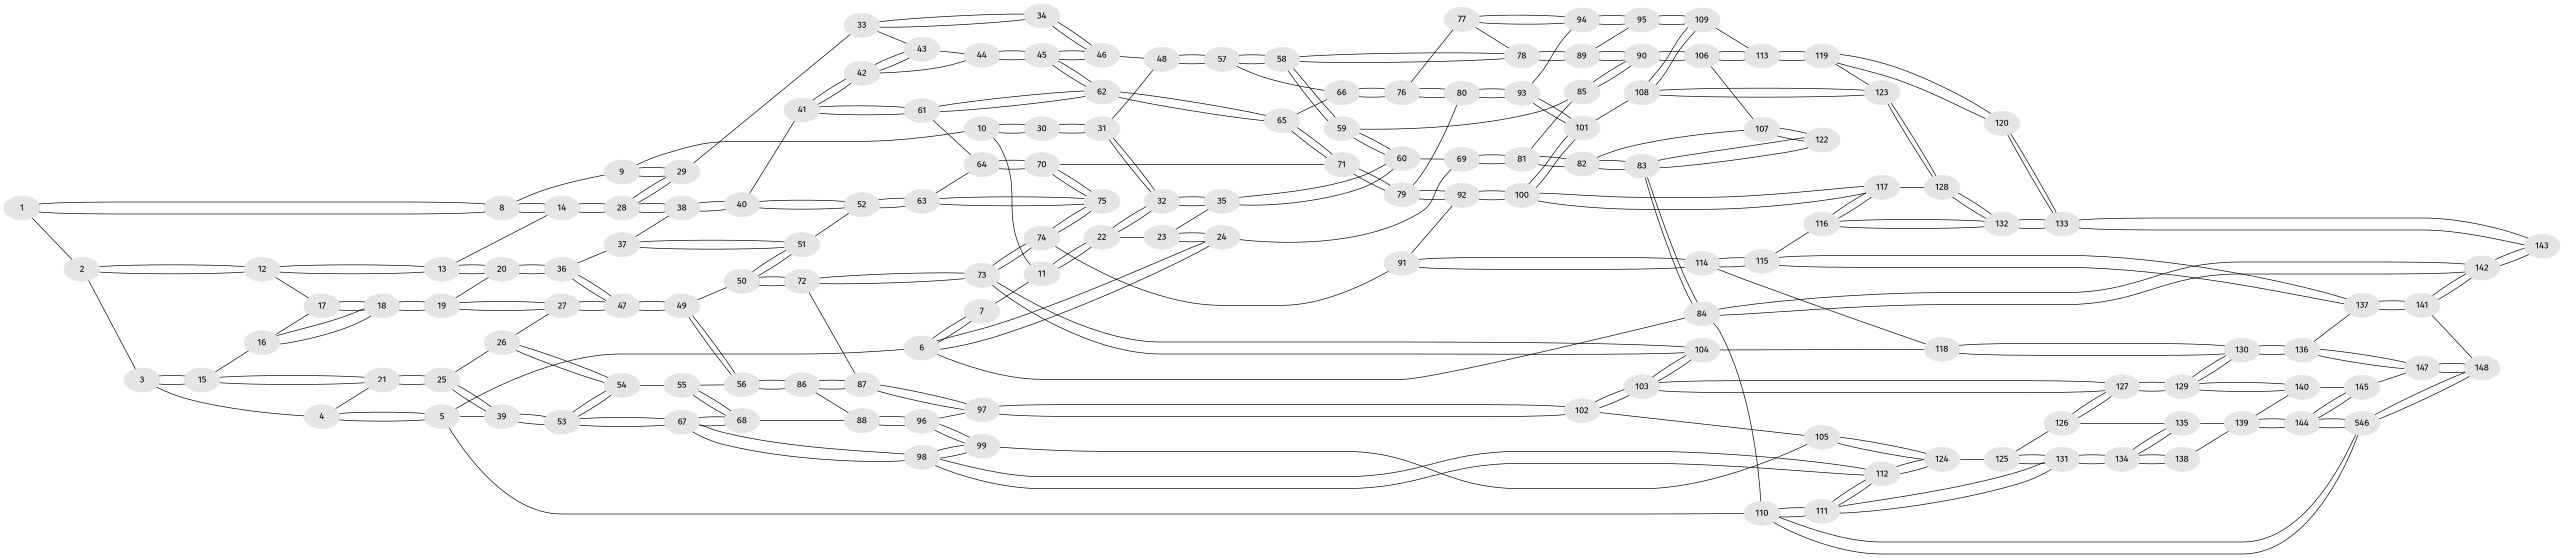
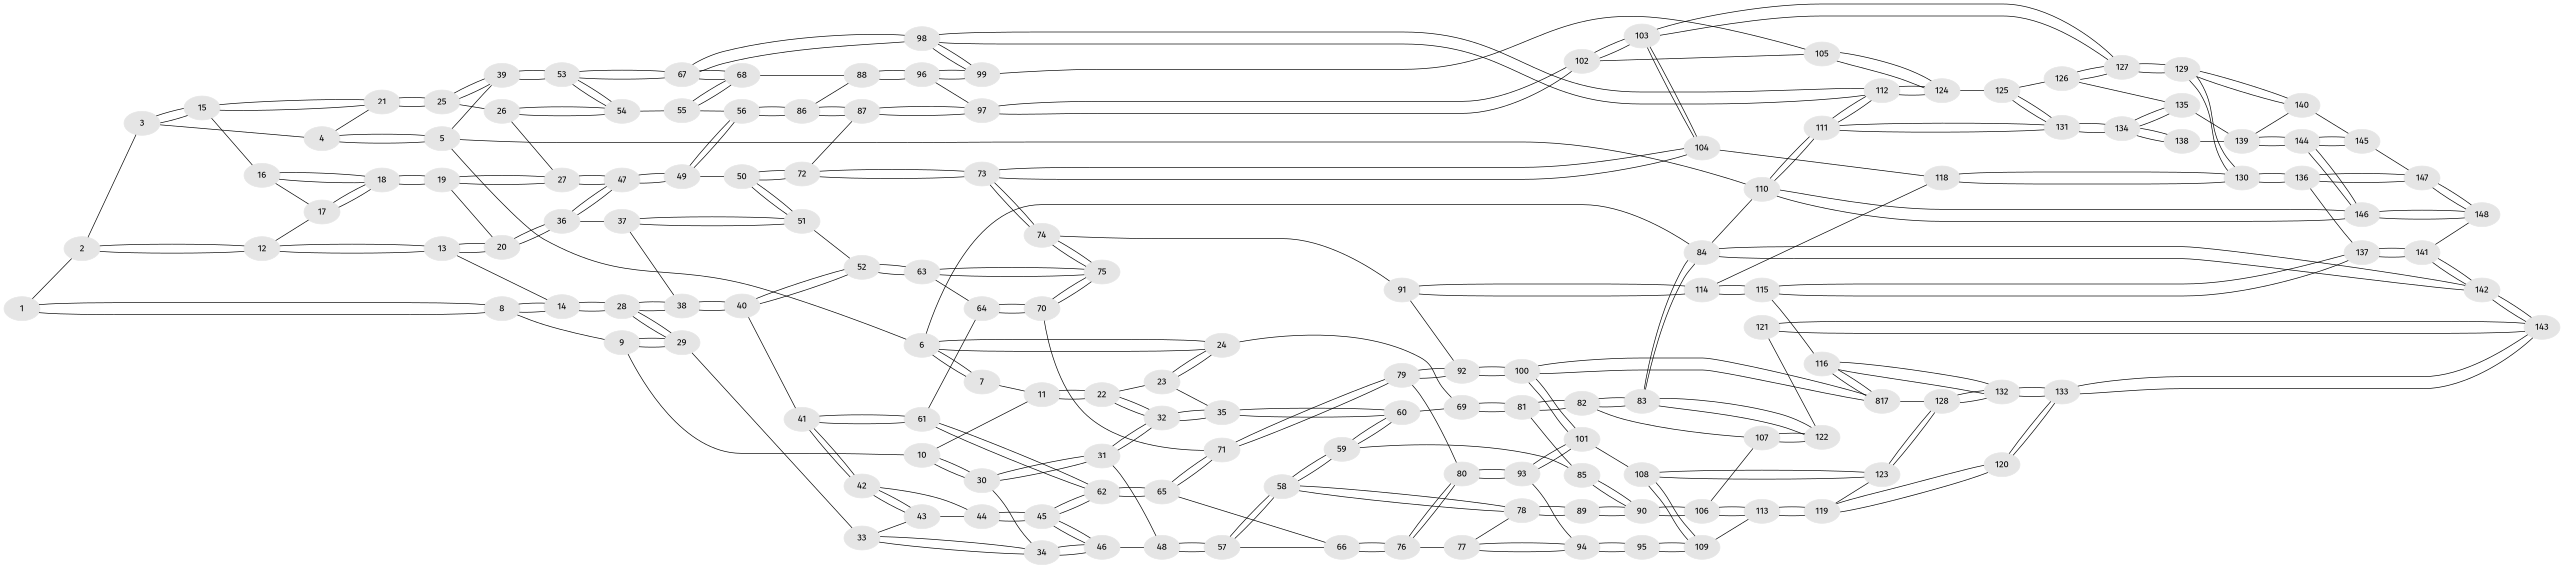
edge "95" -- "89": removed
node "117": label "117" -> "817"
node "121": added
node "546": label "546" -> "146"
edge "30" -- "34": added
